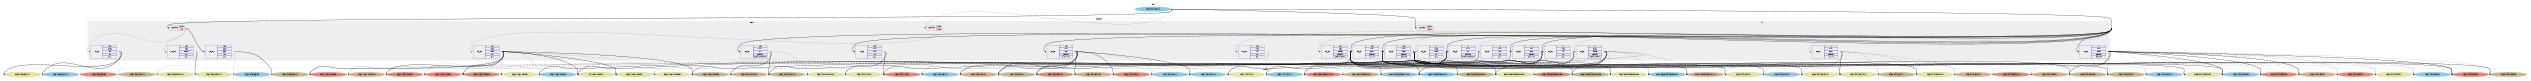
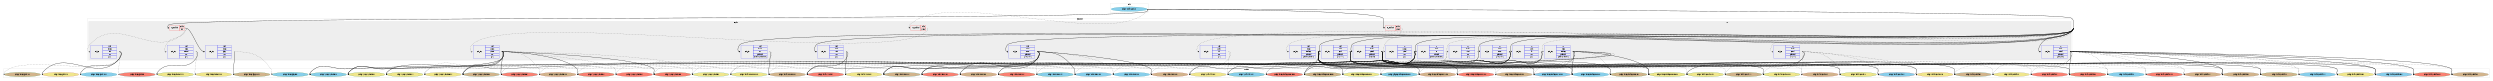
node "net://sys-apps/systemd-254.16": label "net://sys-apps/systemd-254.16" -> "portage://sys-apps/systemd-254.16"
node "portage://dev-libs/re2-0.2022.12.01": removed
